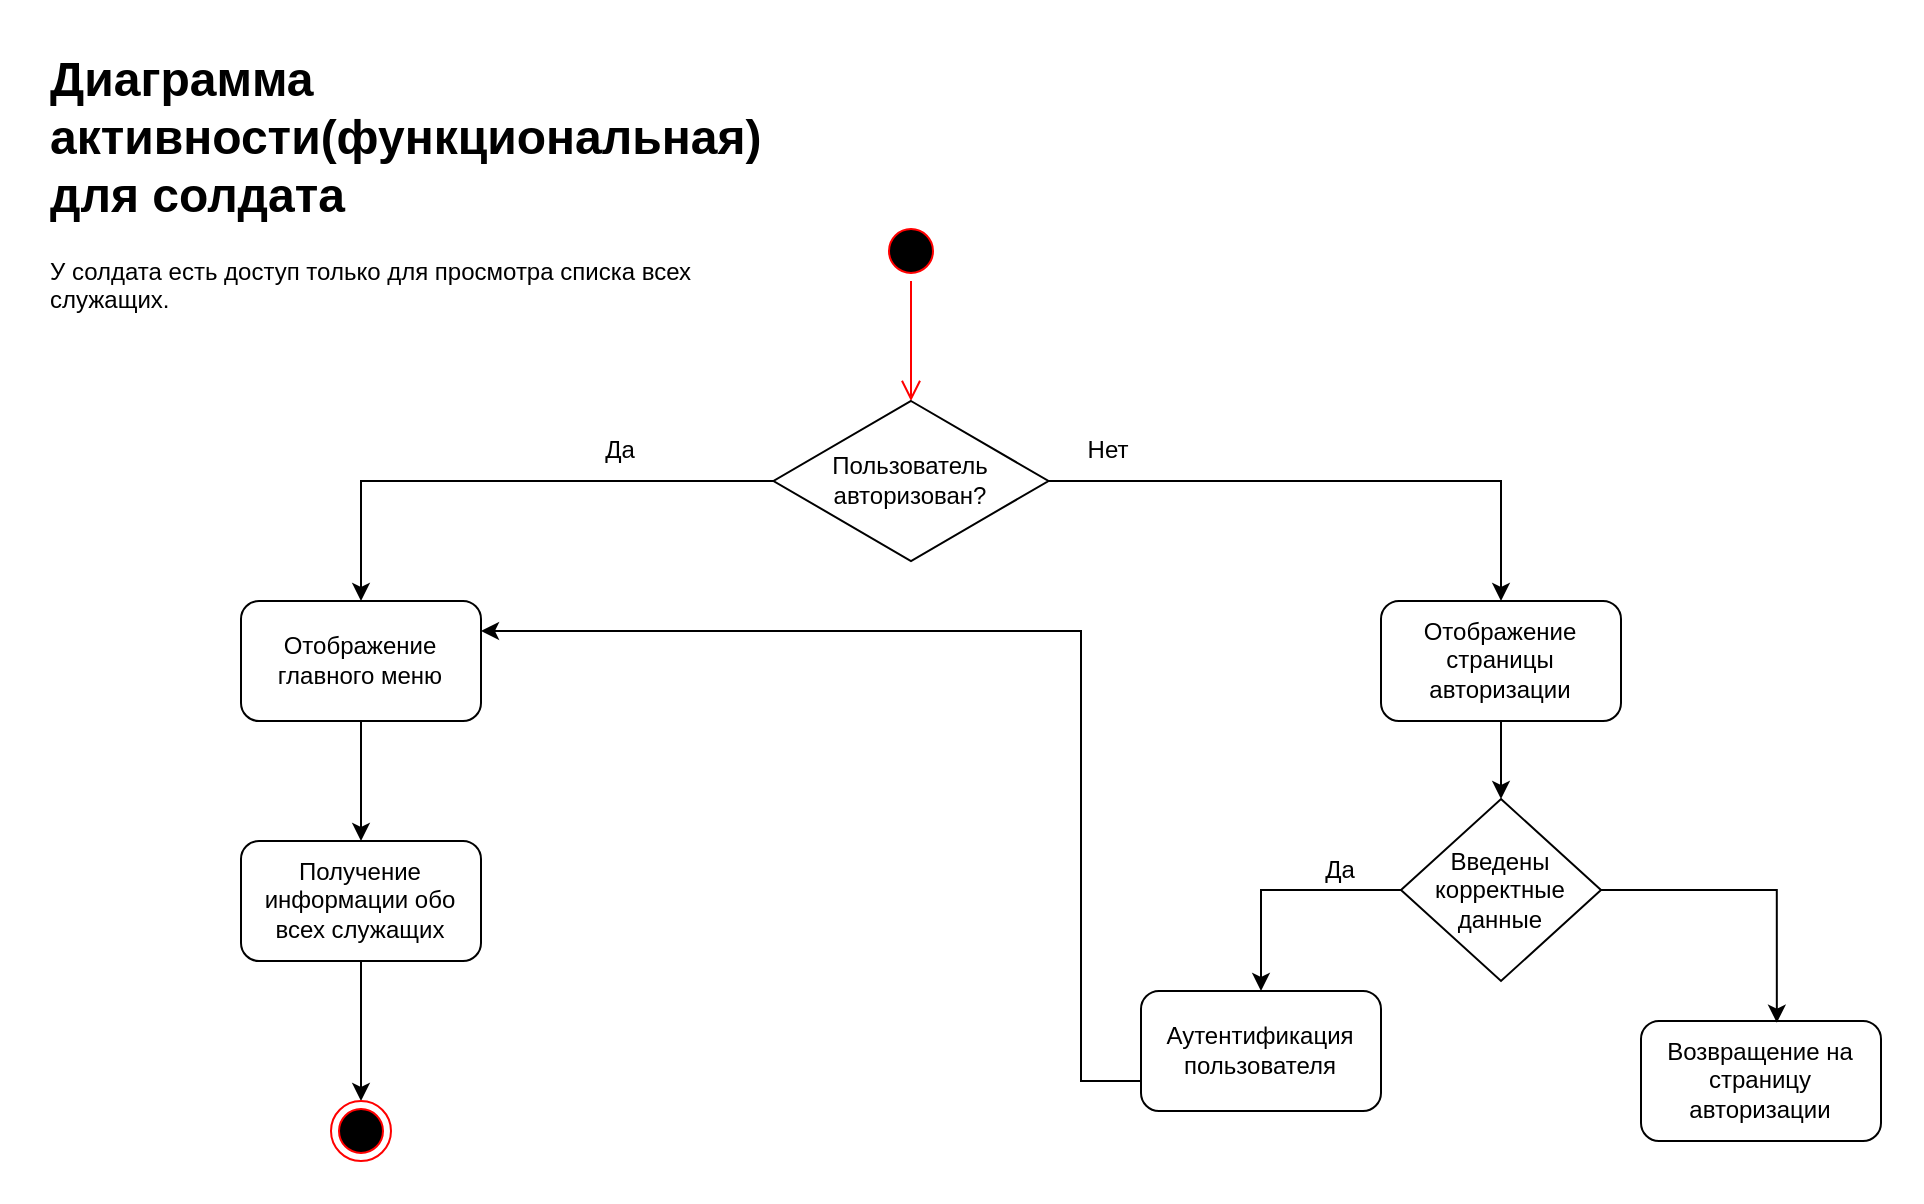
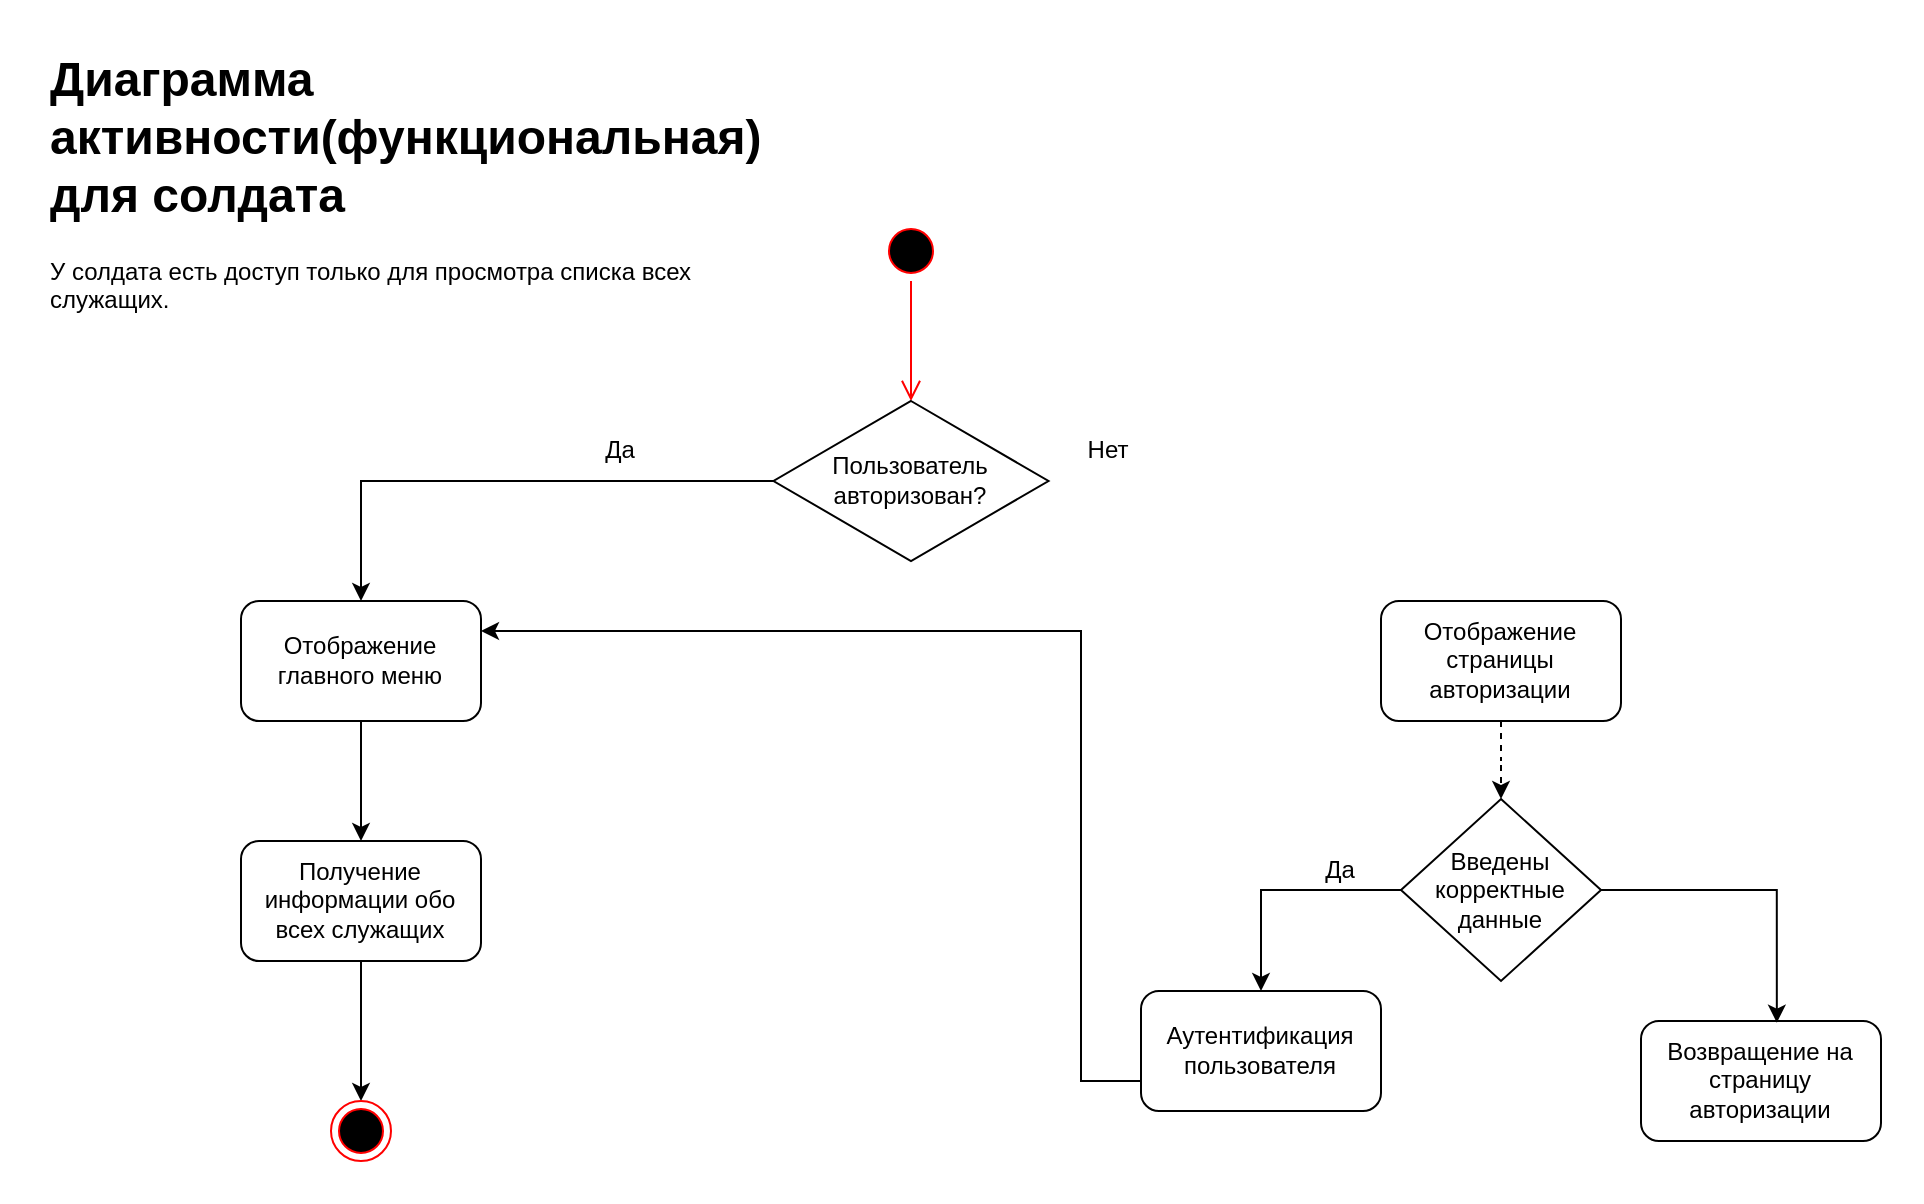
edge "Пользователь авторизован?" -> "Отображение страницы авторизации": removed
edge "Отображение страницы авторизации" -> "Введены корректные данные": style solid -> dashed
